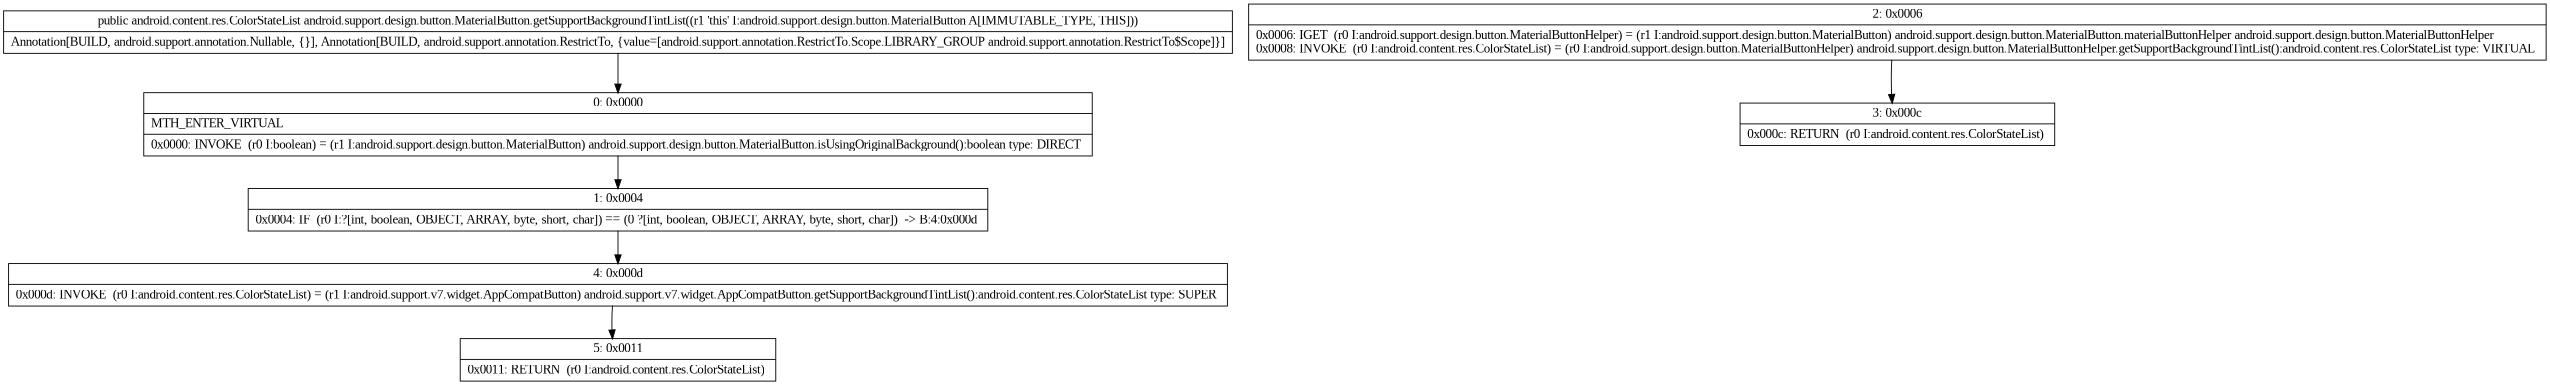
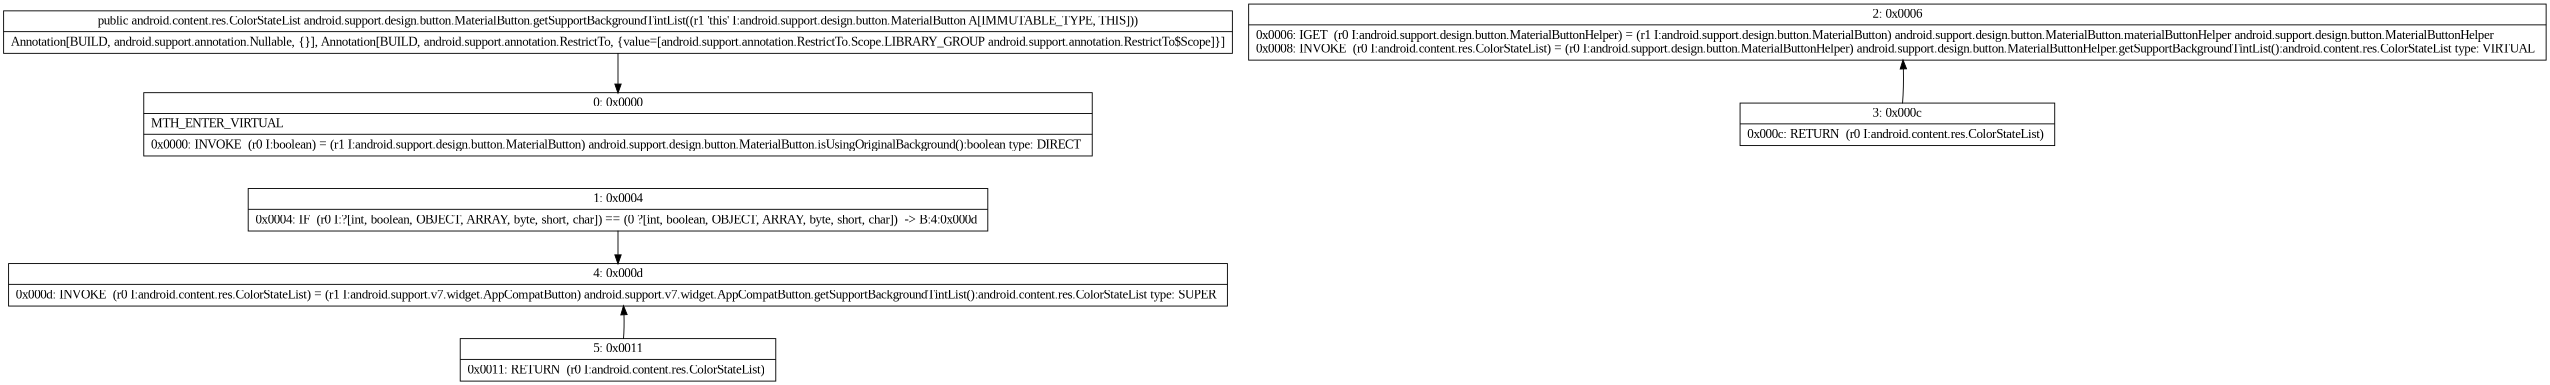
edge "2: 0x0006" -> "3: 0x000c": reversed
edge "0: 0x0000" -> "1: 0x0004": removed
edge "4: 0x000d" -> "5: 0x0011": reversed
